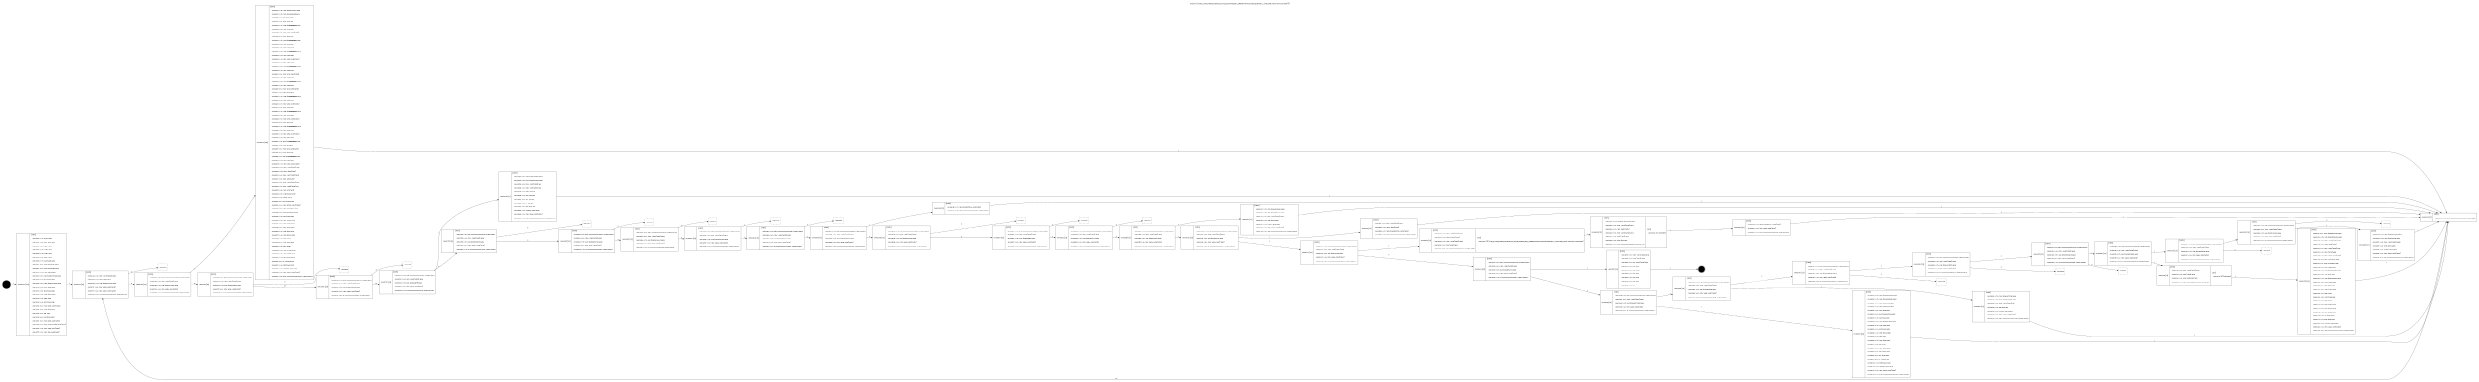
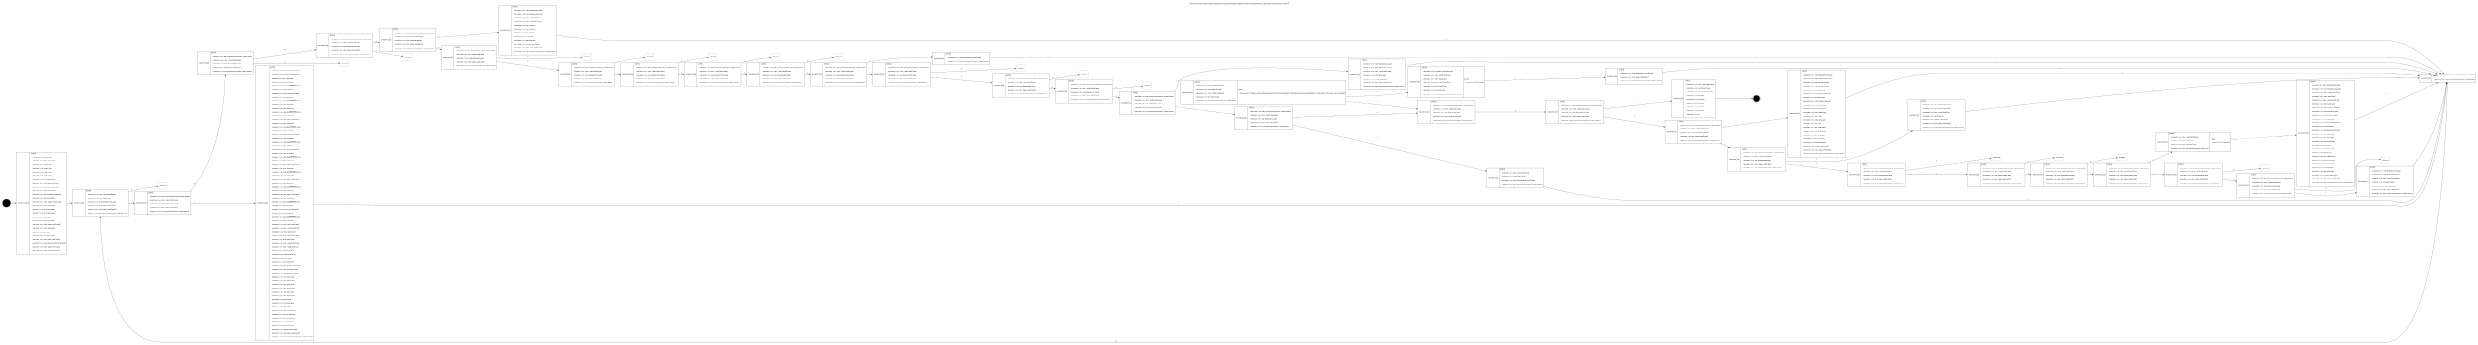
edge "0x401927 [28]" -> "0x401d03 [21]": reversed
